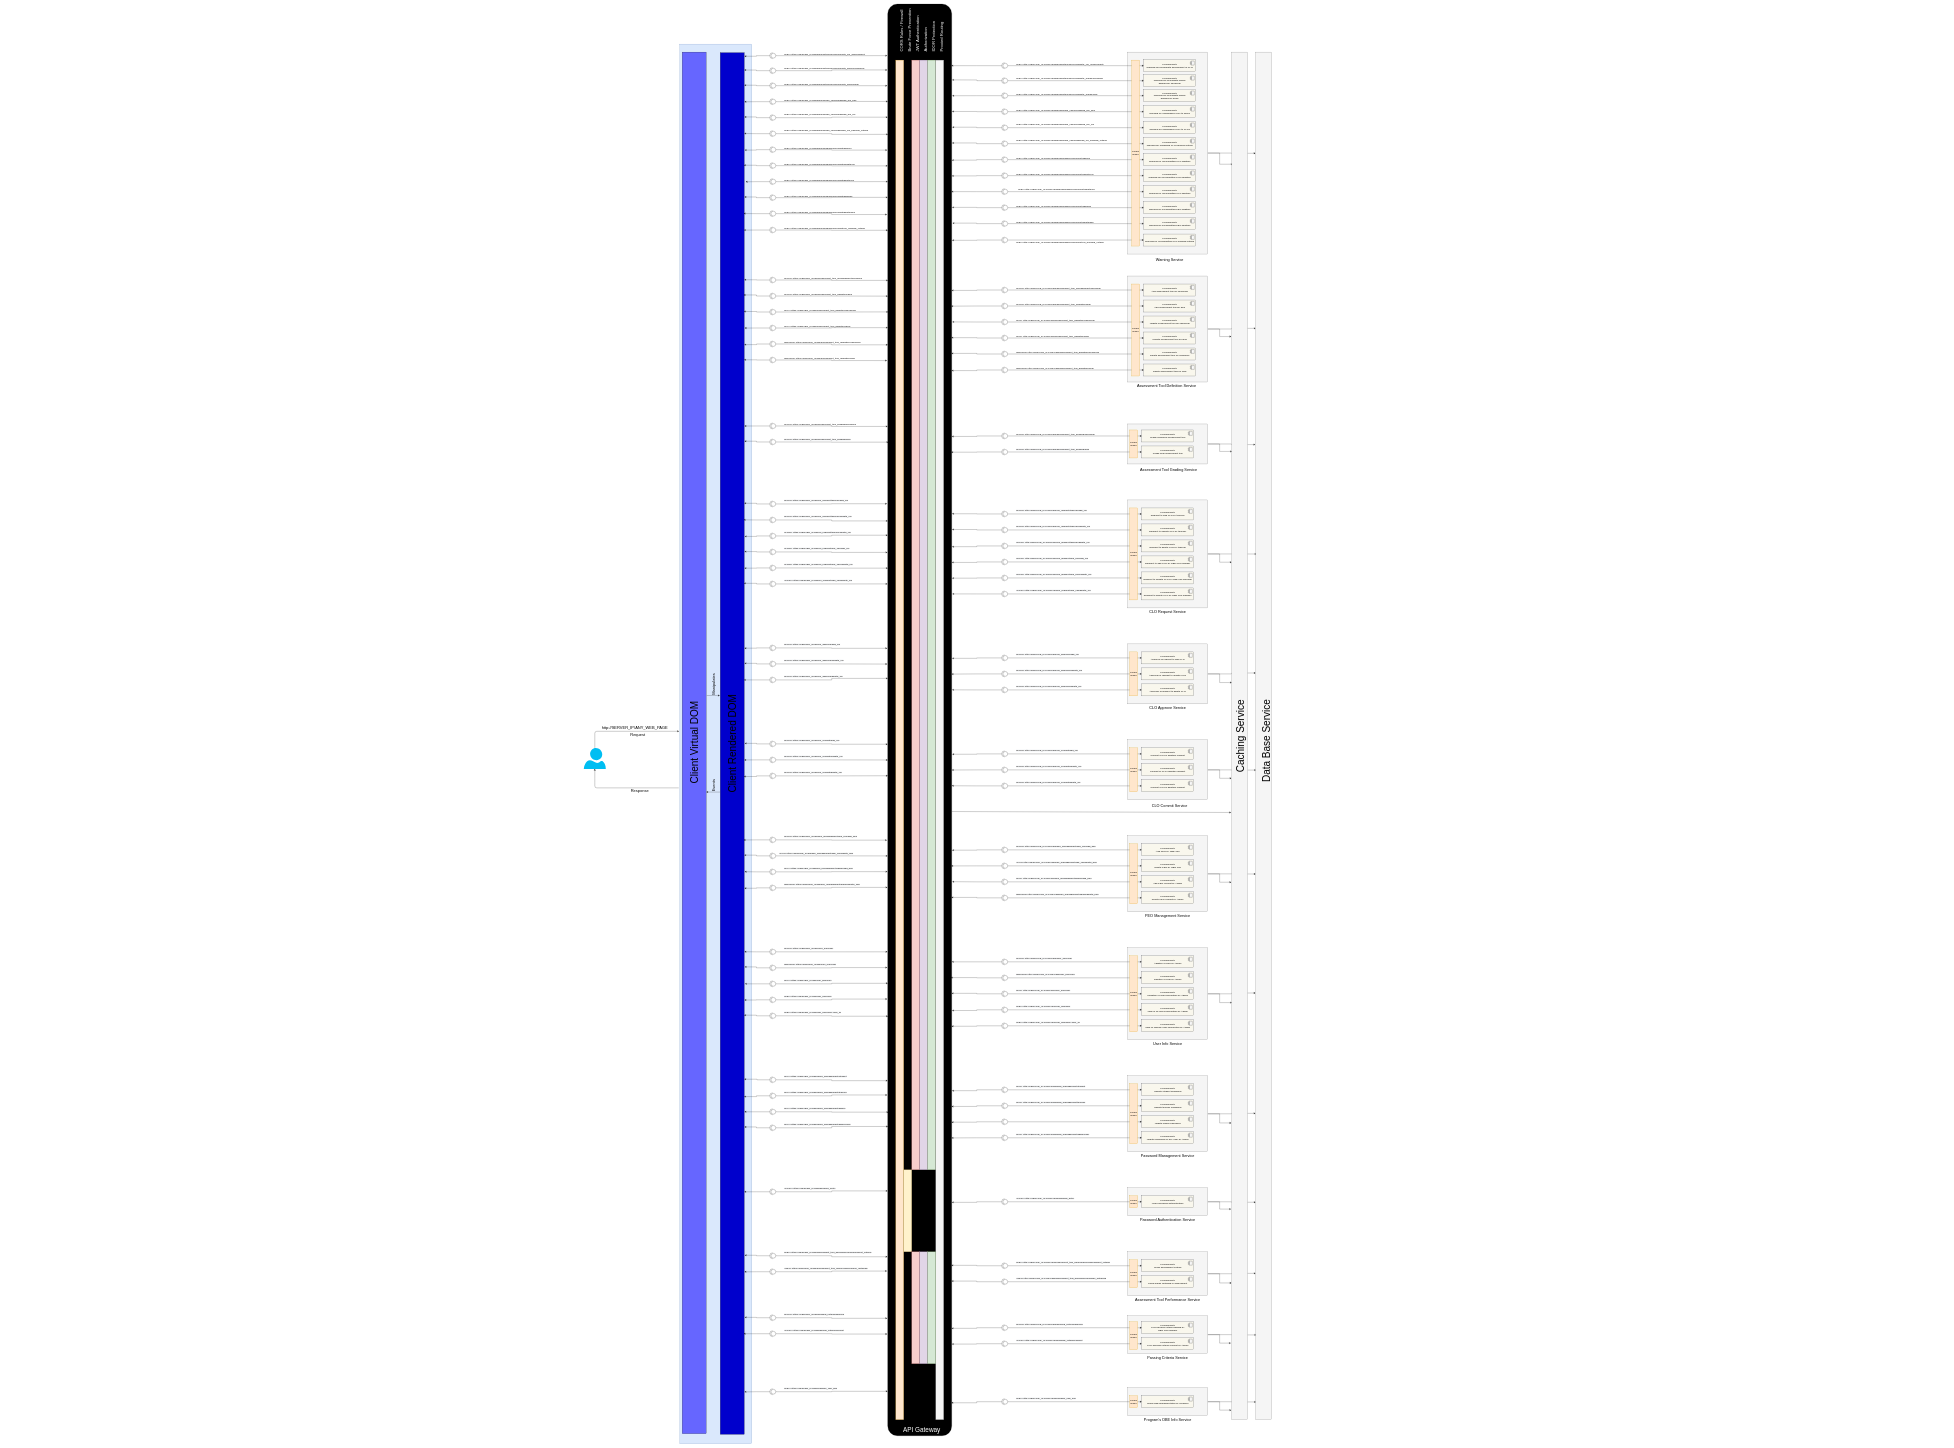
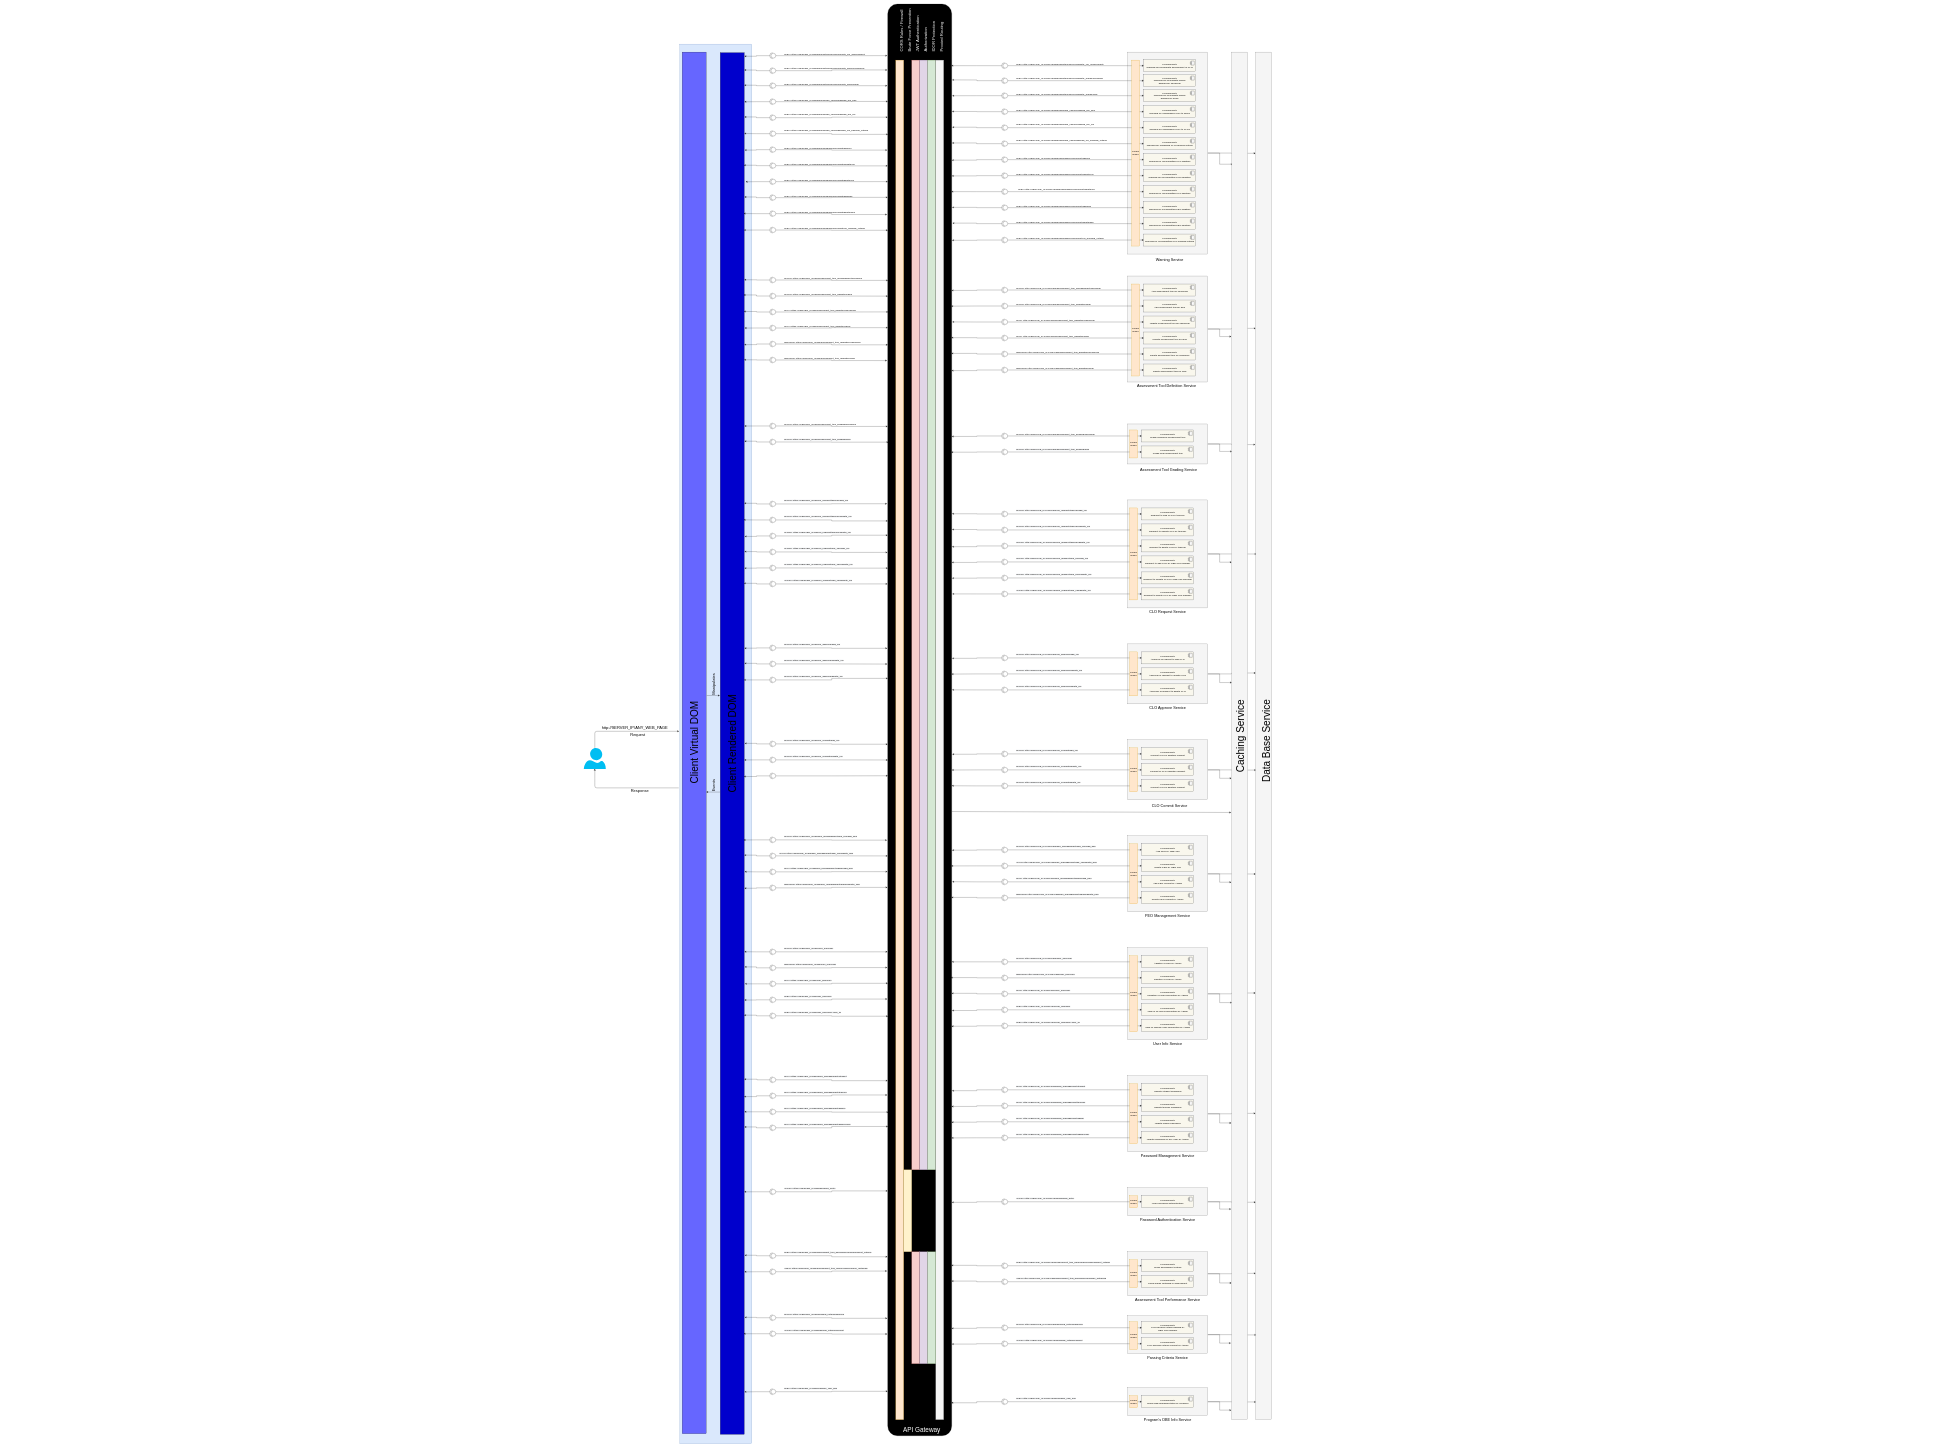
node "{GET} http://SERVICE_IP:PORT/api/warning/admin/uncommit/clo_passing_criteria": moved (1061, 242) -> (1061, 238)
node "{POST} https://SERVER_IP/api/clo_commit/delete_clo": removed
node "{PUT} http://SERVICE_IP:PORT/password_management/admin": added
